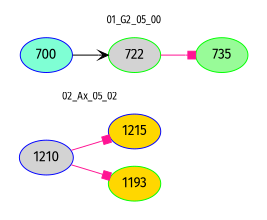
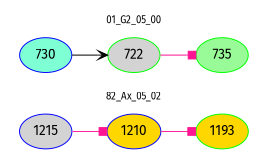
node "700": label "700" -> "730"
cluster "02_Ax_05_02": label "02_Ax_05_02" -> "82_Ax_05_02"
node "1215": fillcolor gold -> lightgrey
edge "1210" -> "1215": reversed
node "1210": fillcolor lightgrey -> gold
